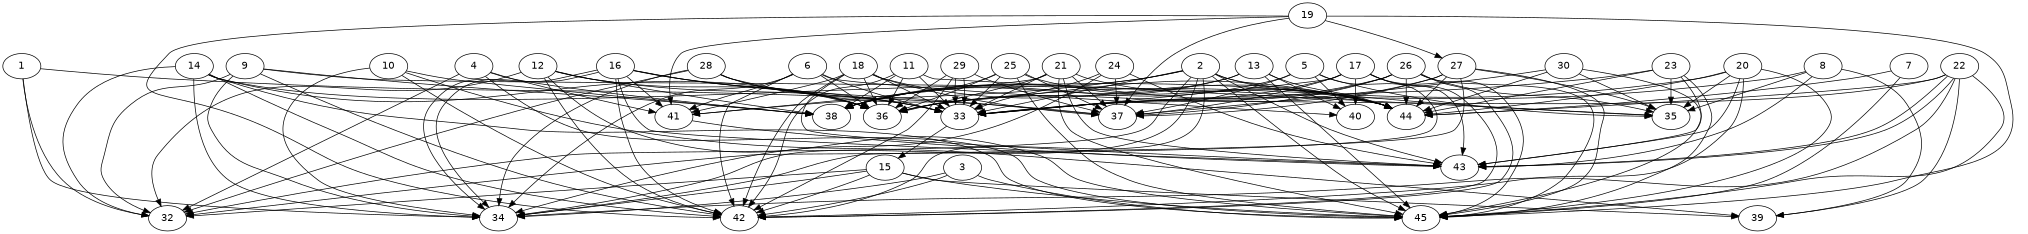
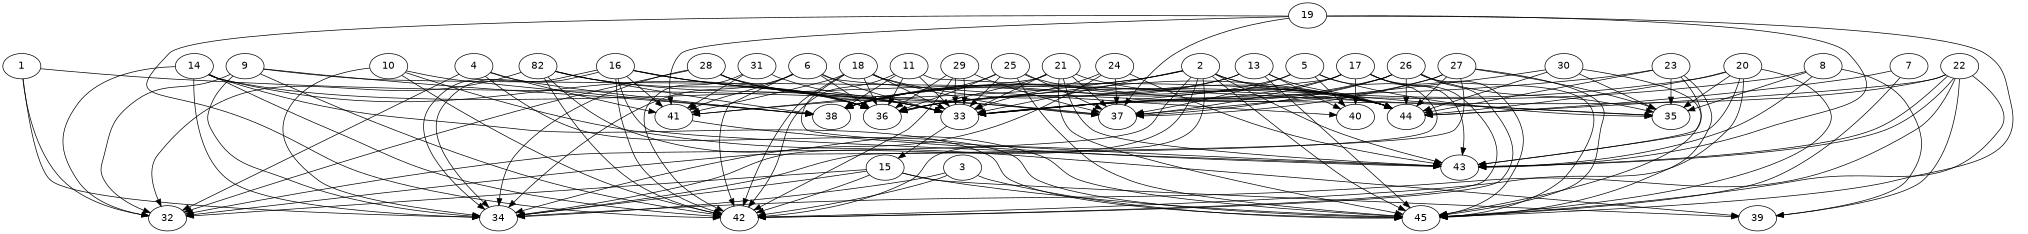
edge "19" -> "27": now "19" -> "43"
node "12": label "12" -> "82"
node "31": added
